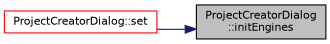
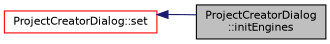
edge "ProjectCreatorDialog::set" -> "ProjectCreatorDialog ::initEngines": reversed
